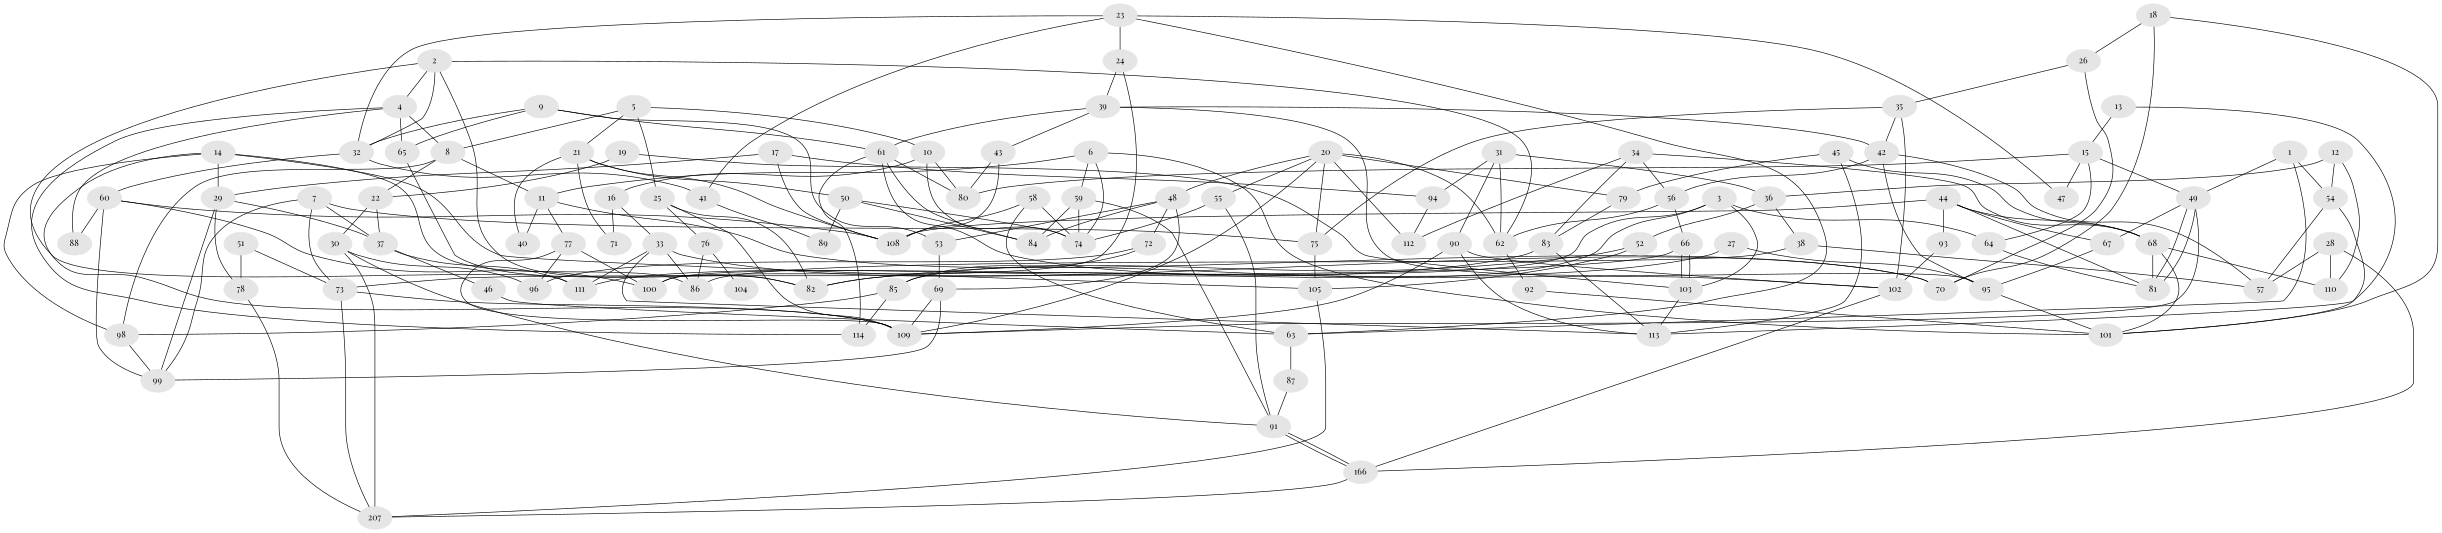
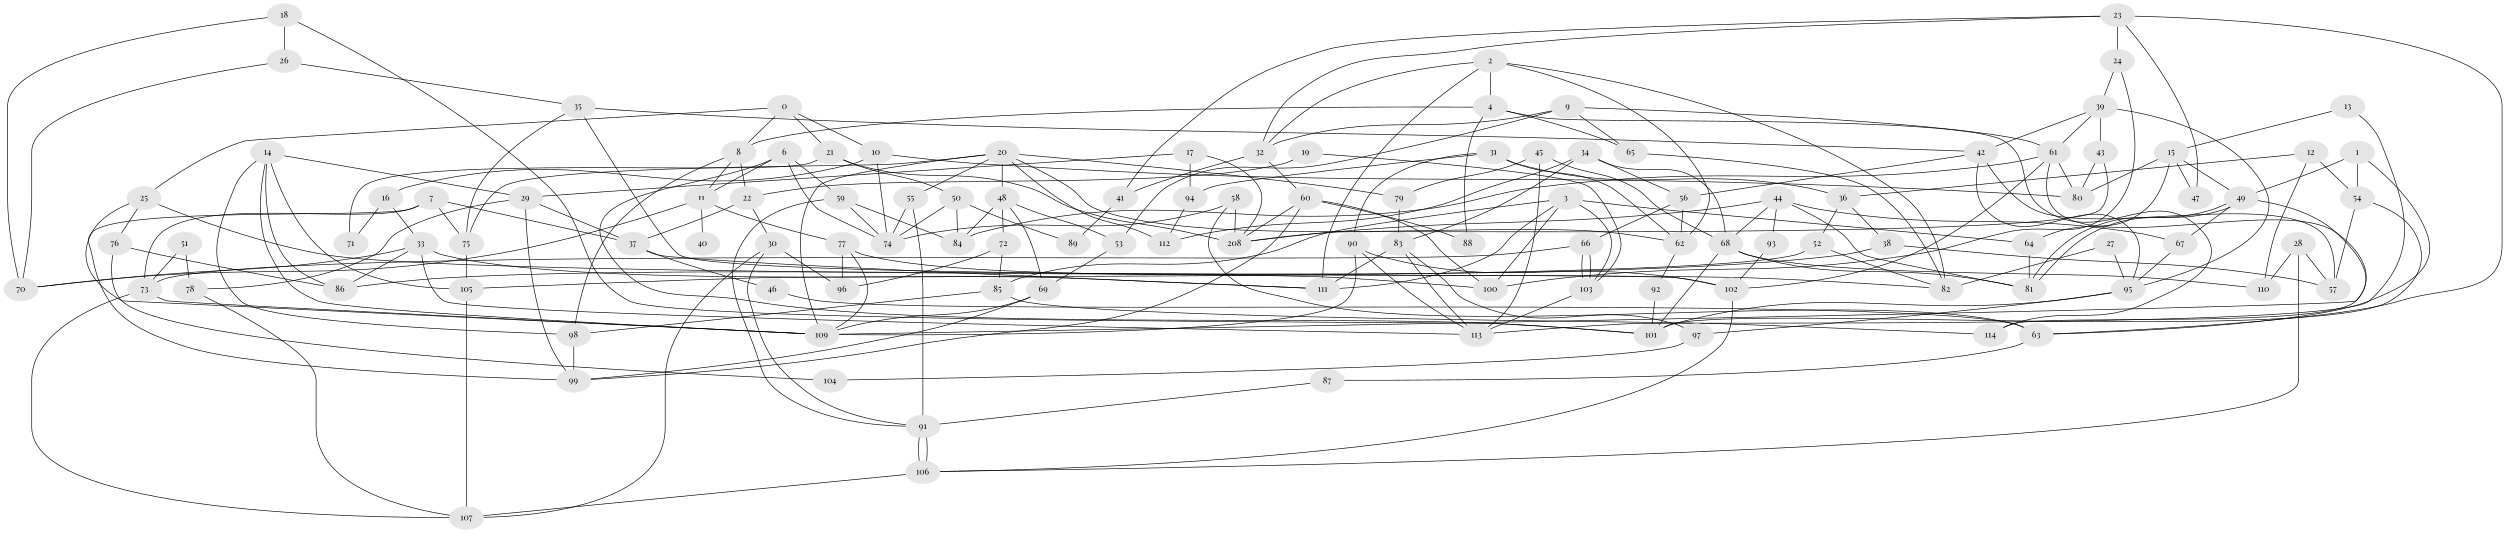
node "5": label "5" -> "0"
edge "21" -- "40": removed
node "108": label "108" -> "208"
edge "3" -- "111": added
node "97": added
node "166": label "166" -> "106"
node "207": label "207" -> "107"
